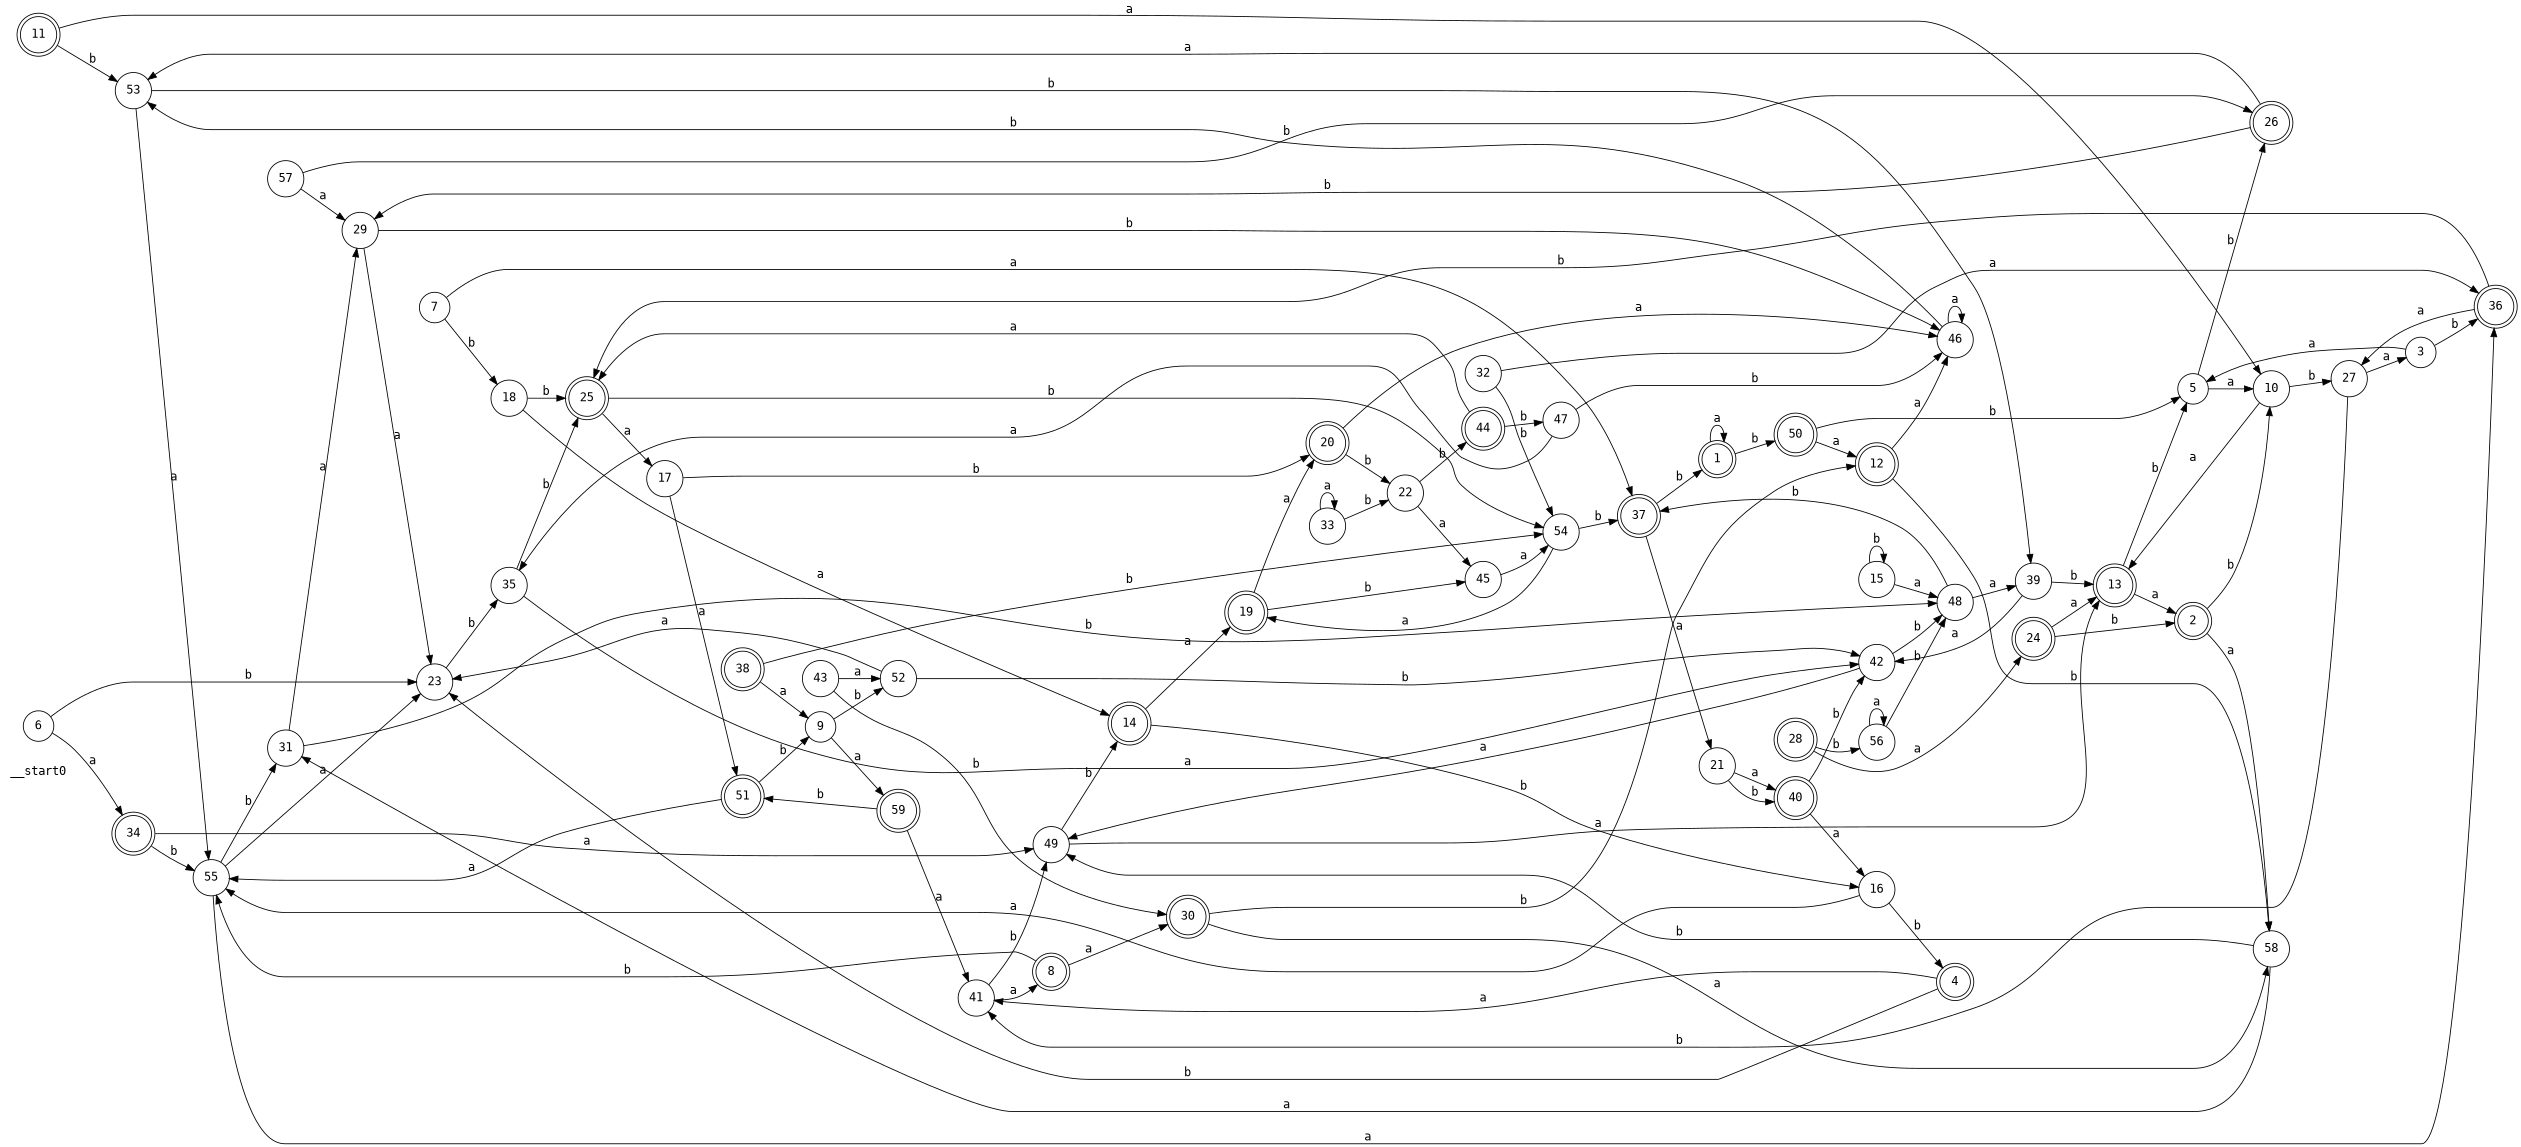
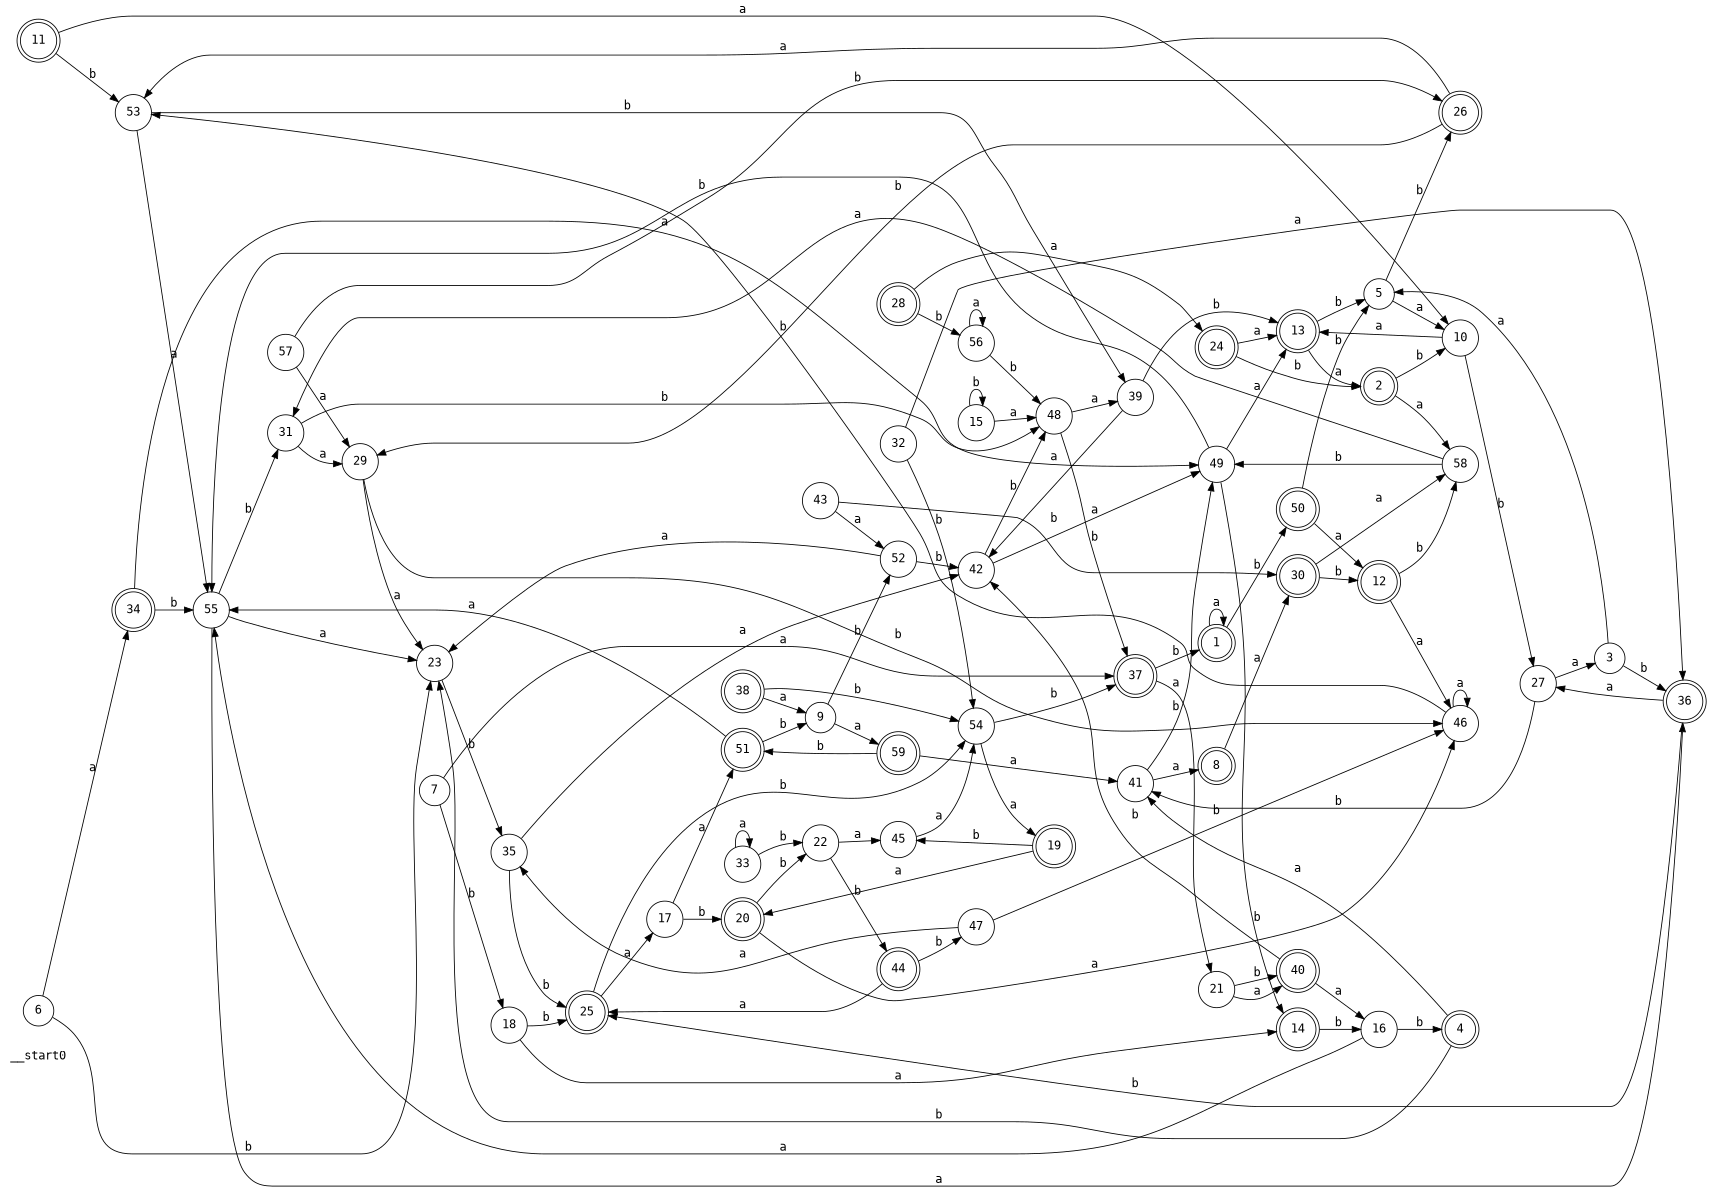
edge "14" -> "19": removed, label "a"
edge "8" -> "55": now "49" -> "55"
